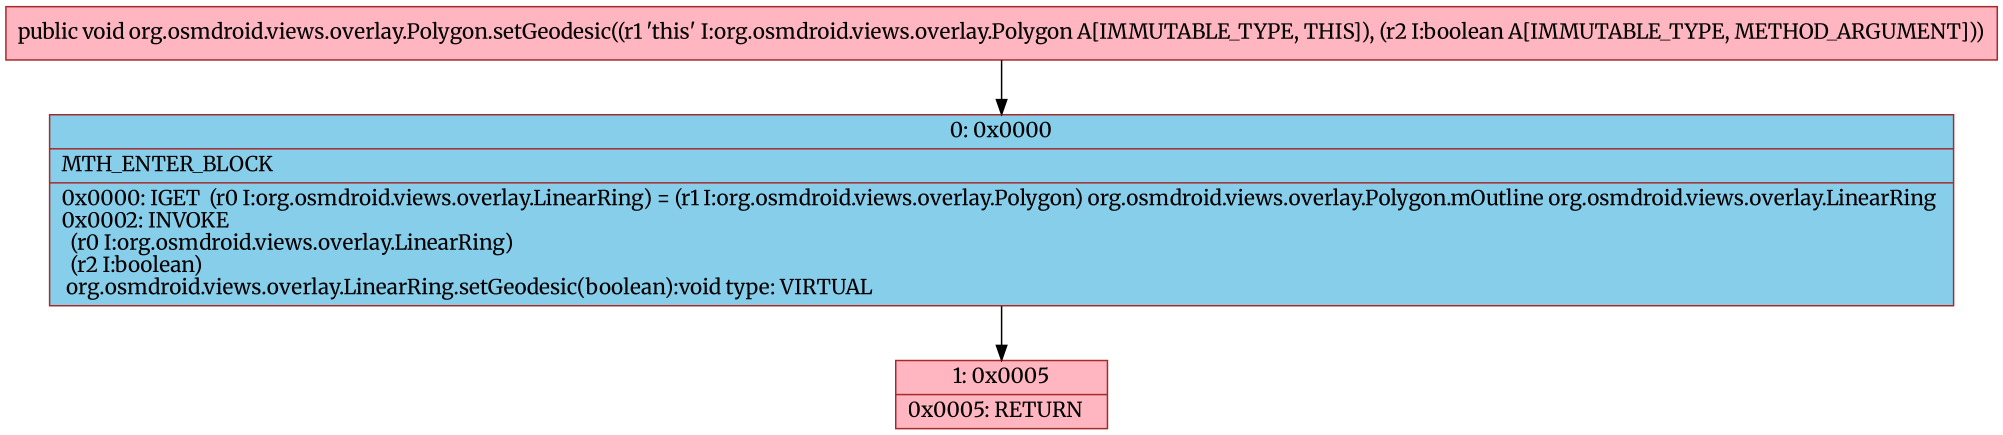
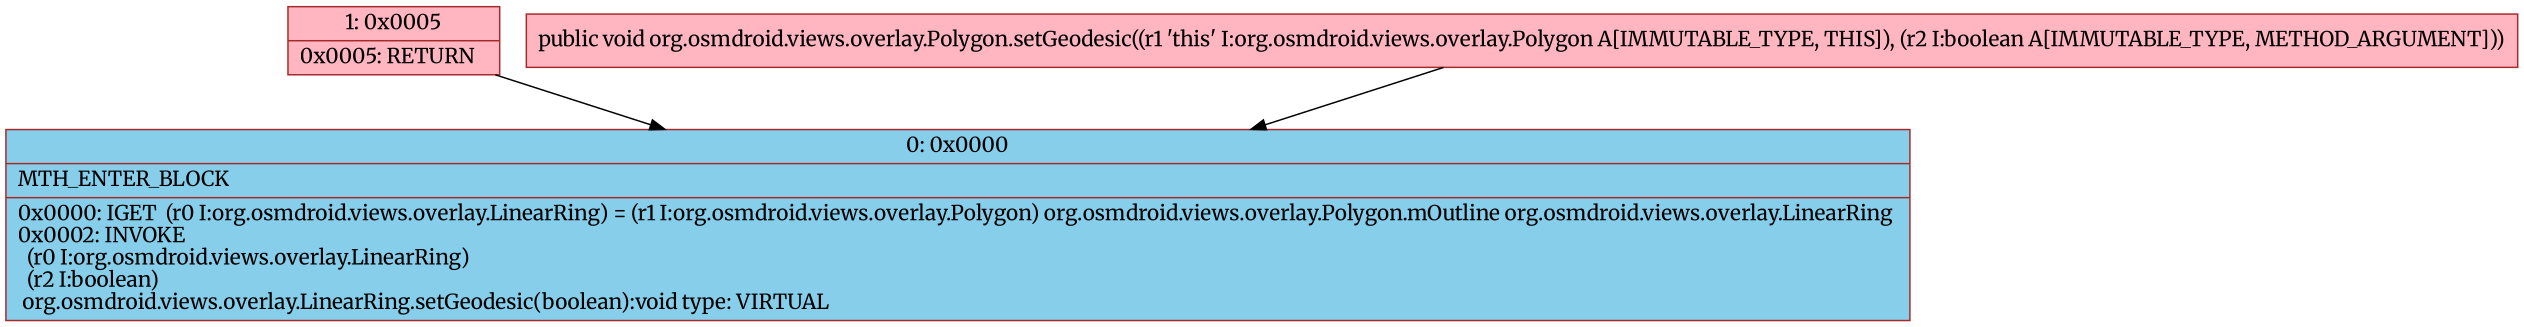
edge "0: 0x0000" -> "1: 0x0005": reversed
